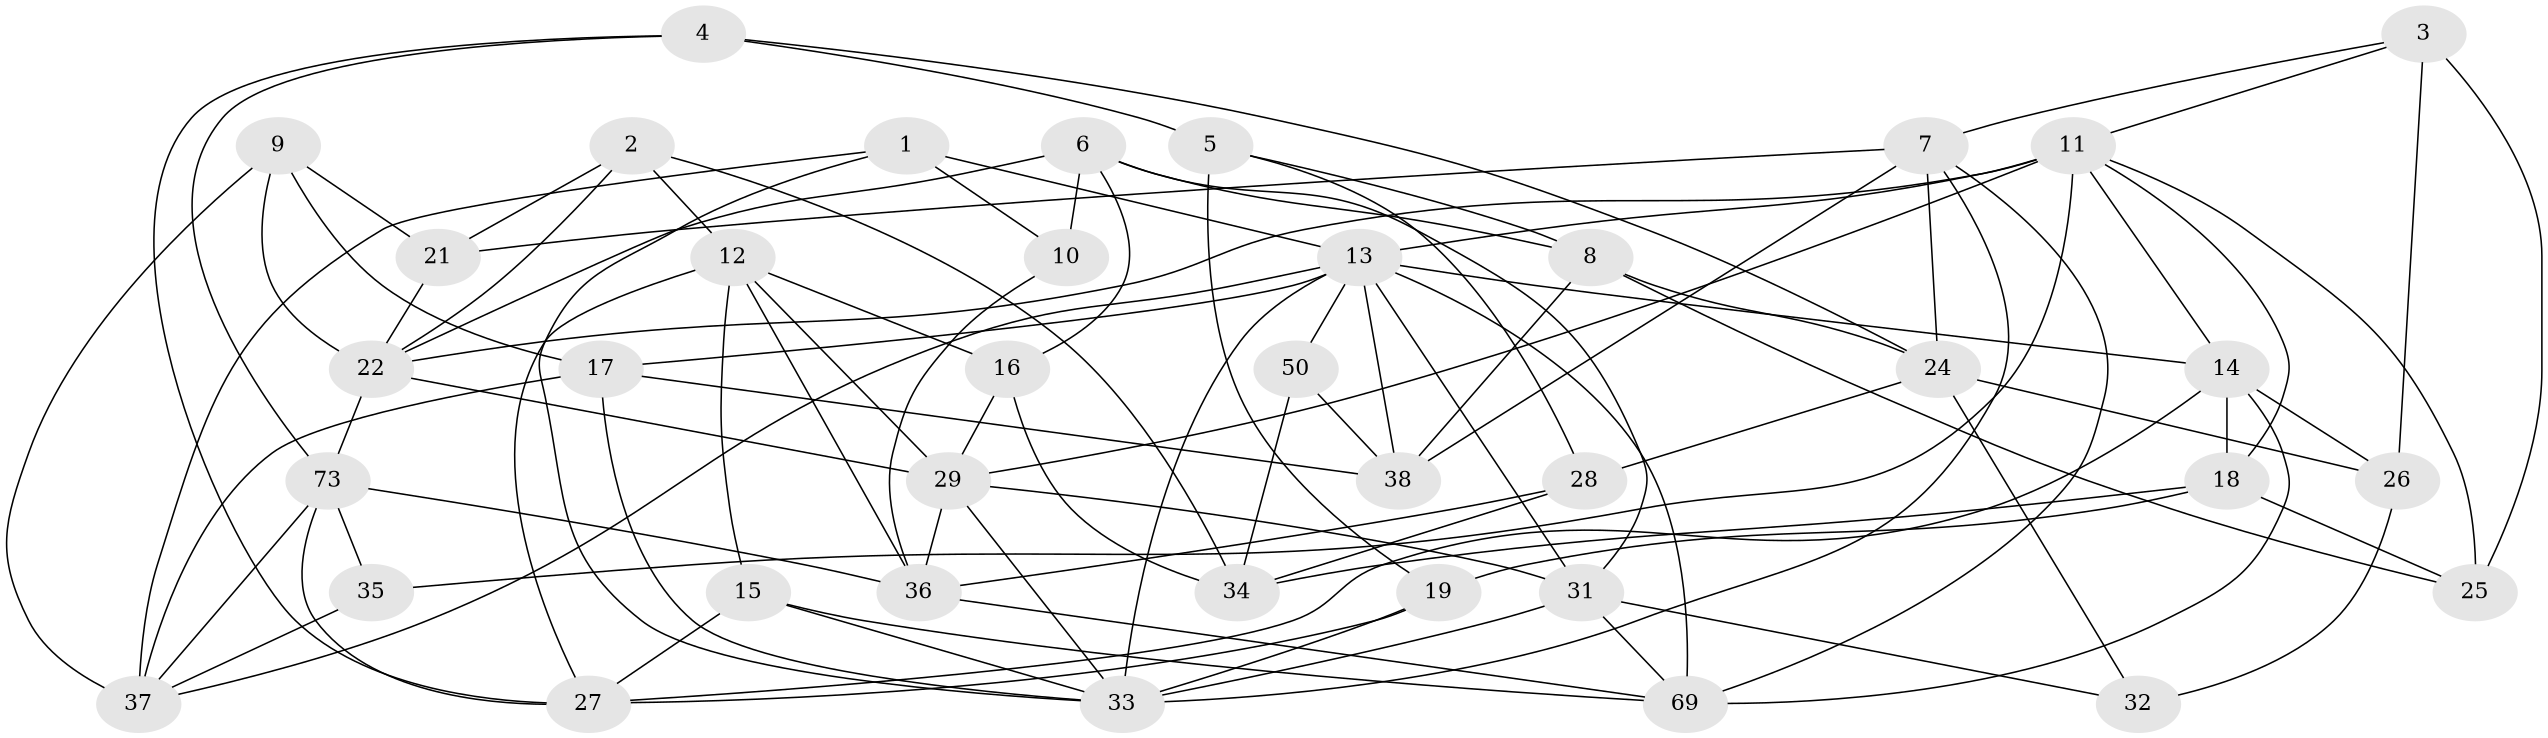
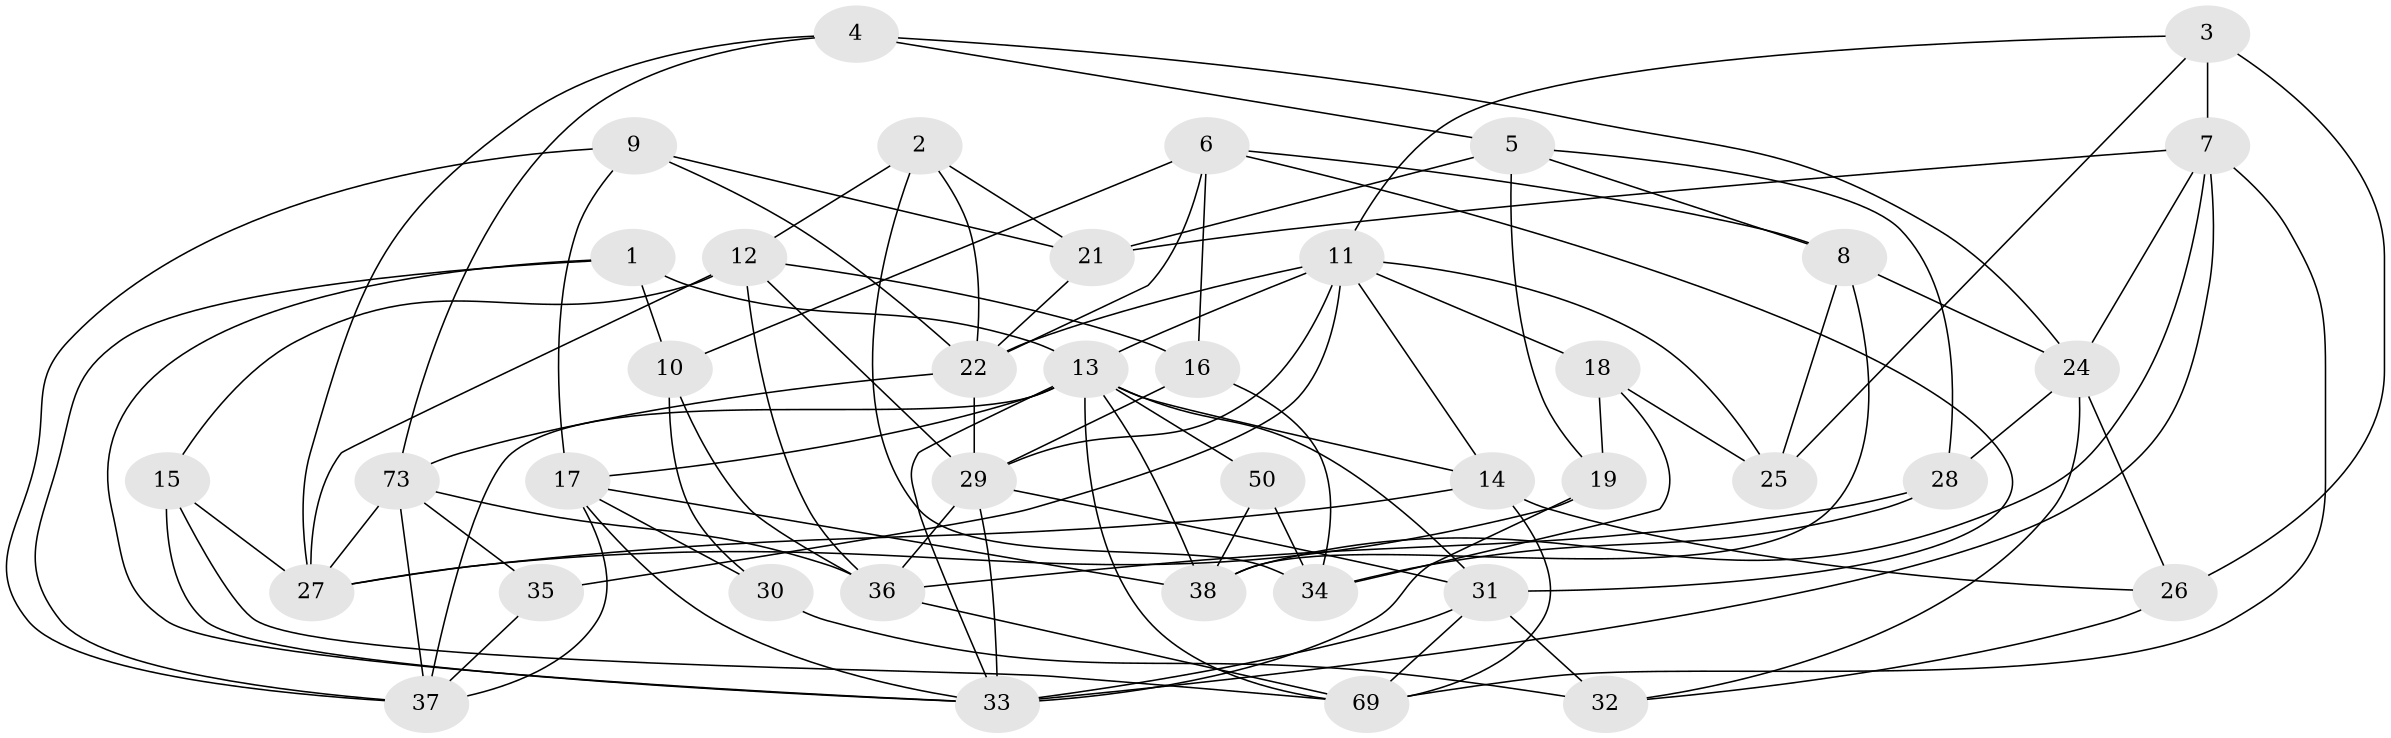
edge "5" -- "21": added
edge "14" -- "18": removed
node "30": added
